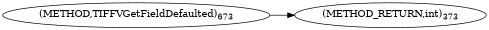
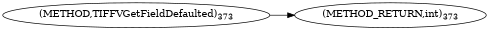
node "(METHOD,TIFFVGetFieldDefaulted)": text "673" -> "373"
